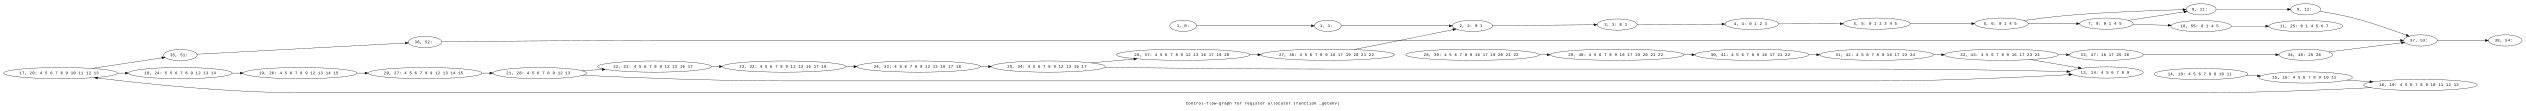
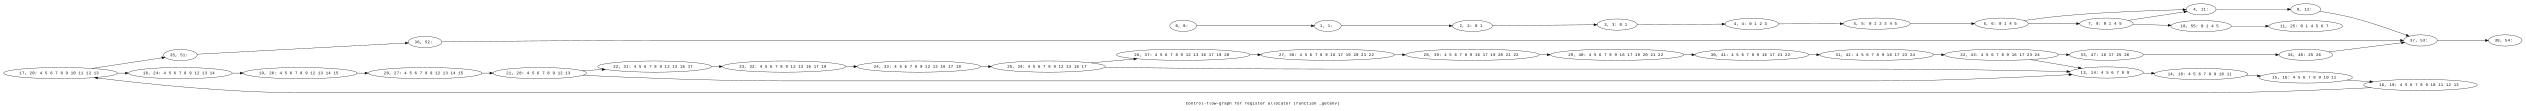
node "8, 11:": label "8, 11:" -> "4, 11:"
node "1, 0:": label "1, 0:" -> "0, 0:"
edge "27, 38: 4 5 6 7 8 9 16 17 19 20 21 22" -> "2, 2: 0 1": now "27, 38: 4 5 6 7 8 9 16 17 19 20 21 22" -> "28, 39: 4 5 6 7 8 9 16 17 19 20 21 22"
node "18, 24: 5 5 6 7 8 9 12 13 14": label "18, 24: 5 5 6 7 8 9 12 13 14" -> "18, 24: 4 5 6 7 8 9 12 13 14"
edge "13, 14: 4 5 6 7 8 9" -> "14, 18: 4 5 6 7 8 9 10 11": added
